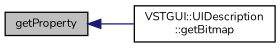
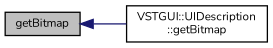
node "getProperty": label "getProperty" -> "getBitmap"
